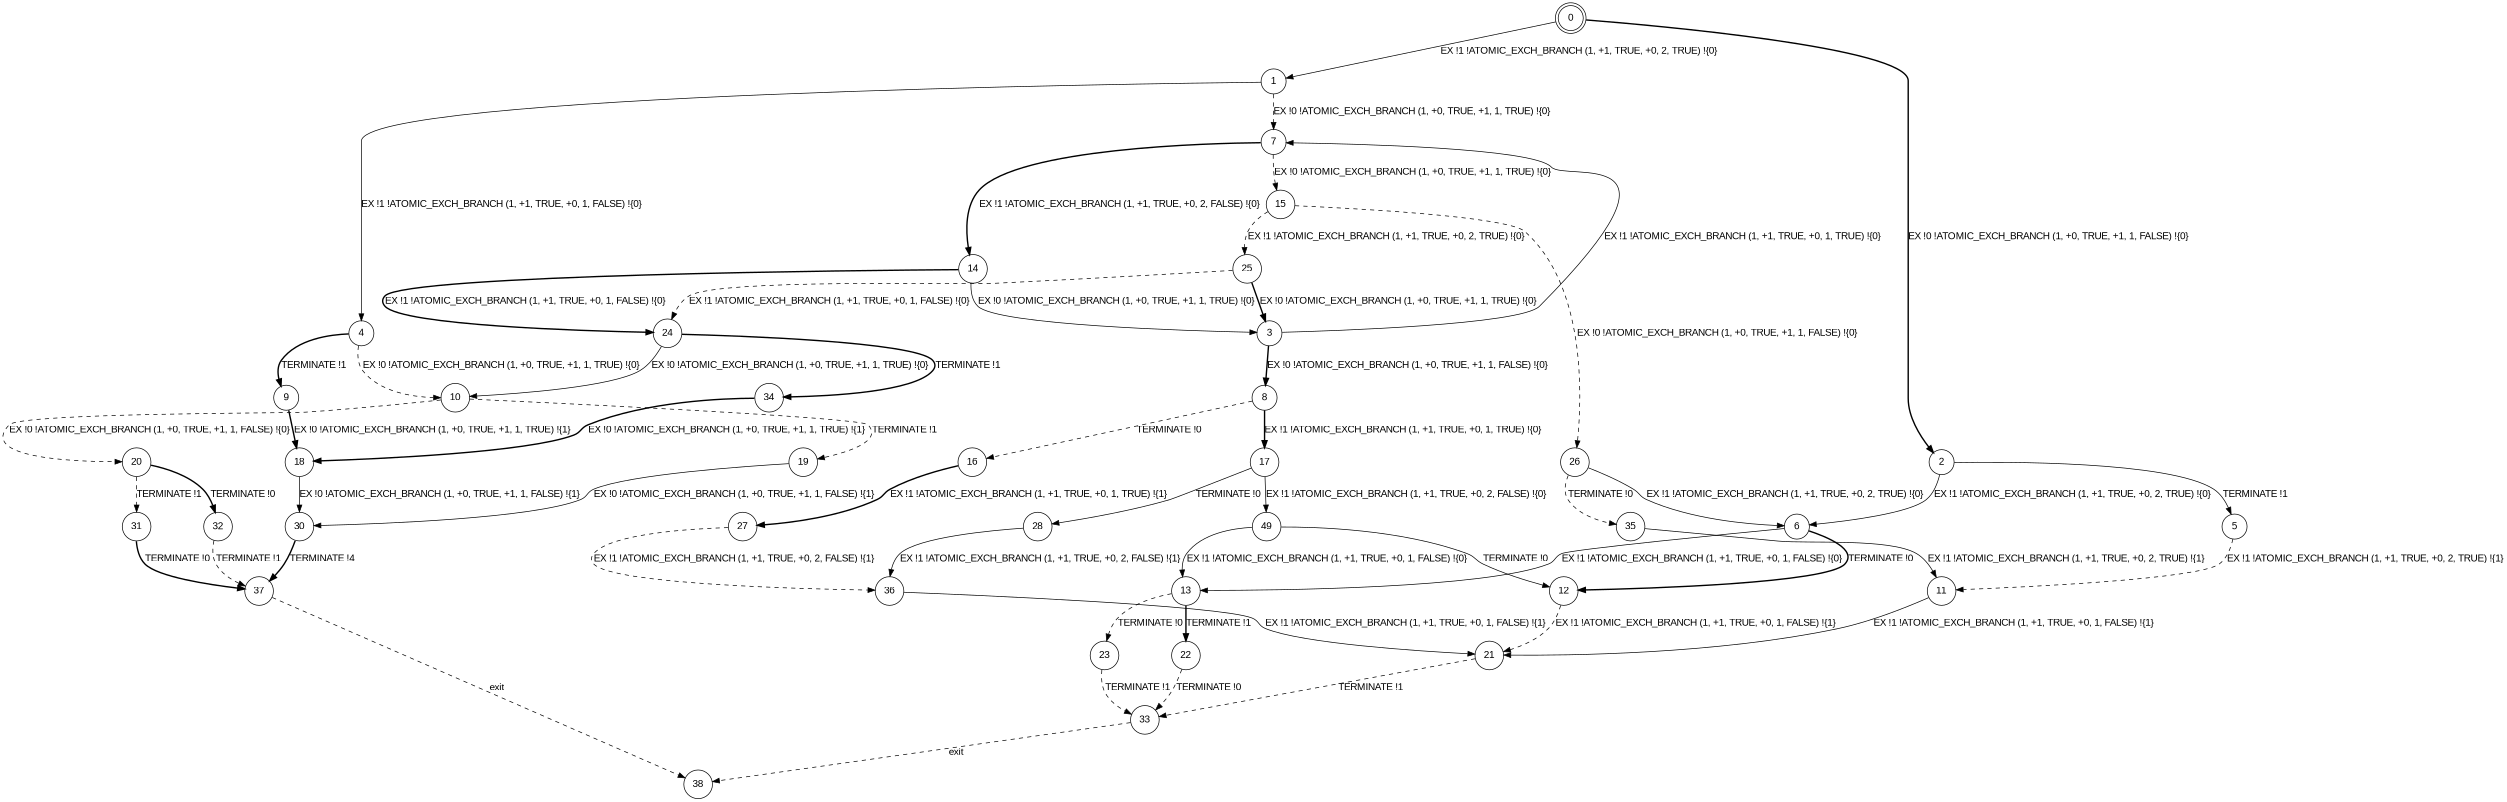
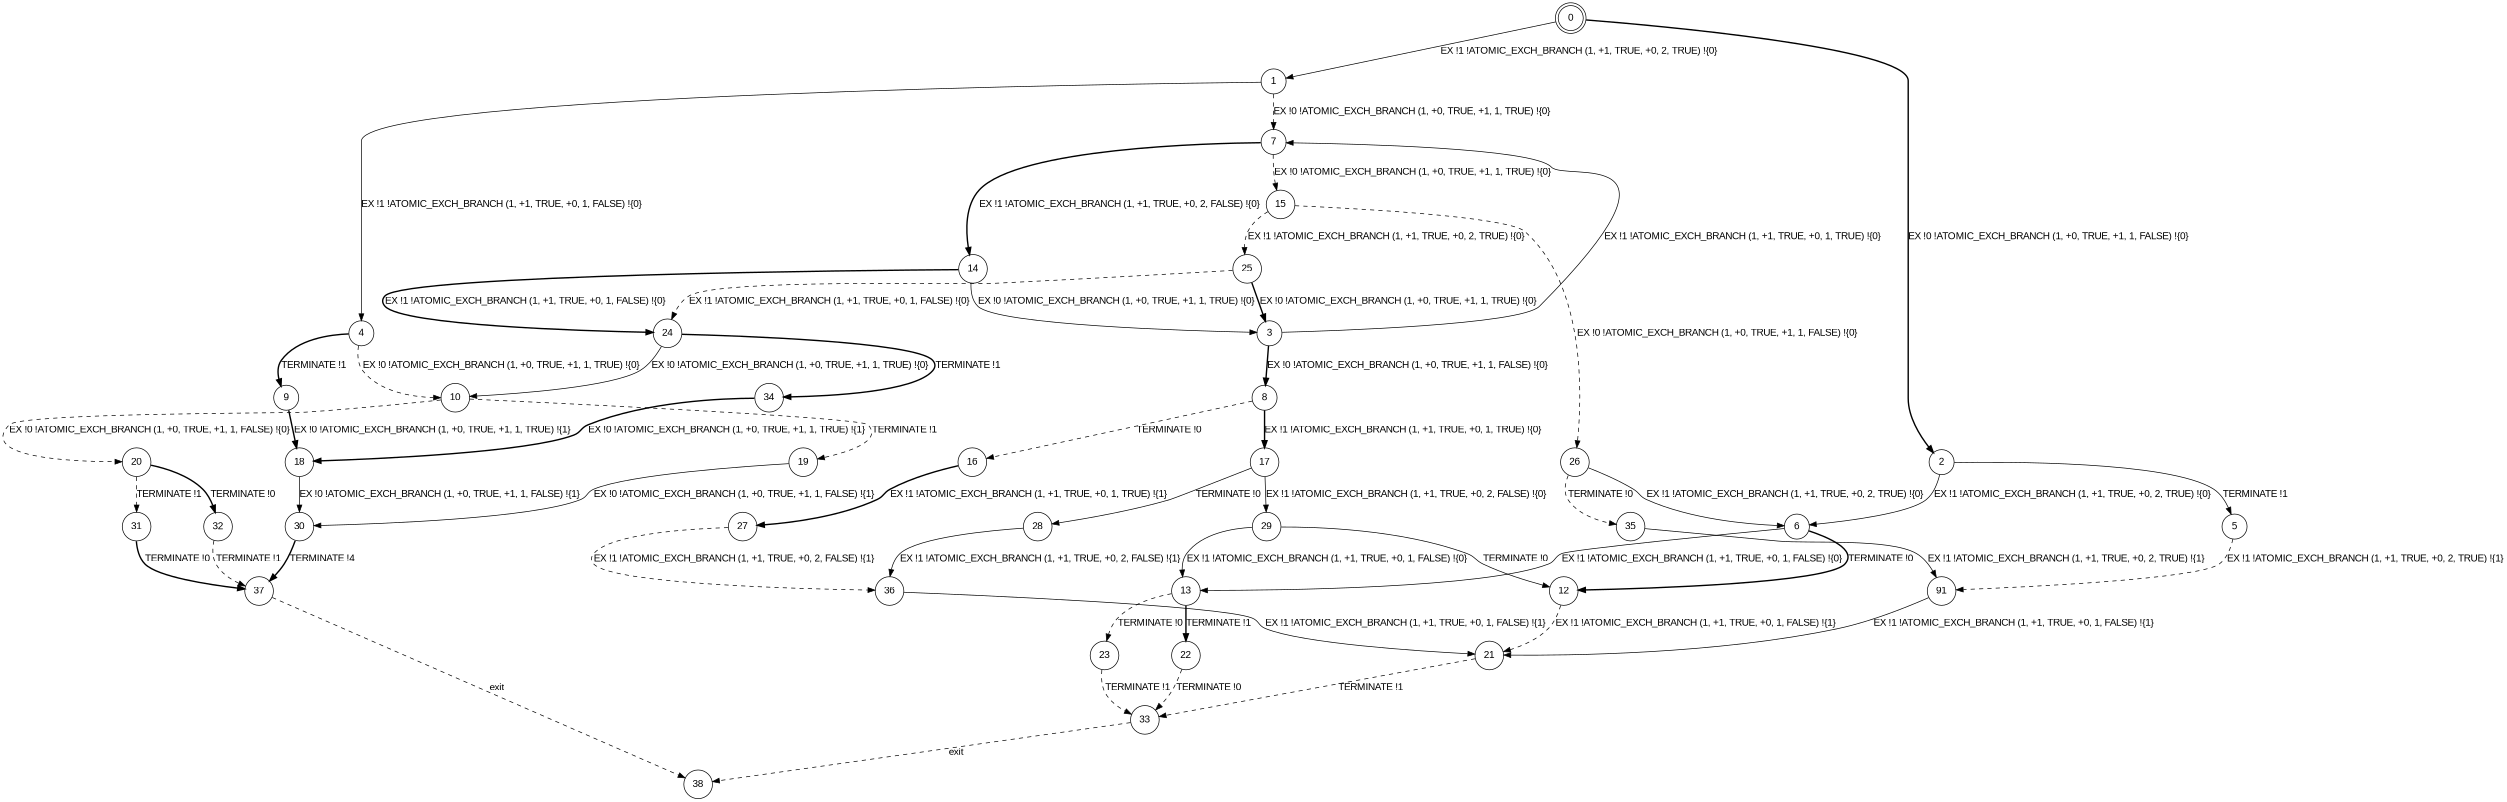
node "49": label "49" -> "29"
node "11": label "11" -> "91"
